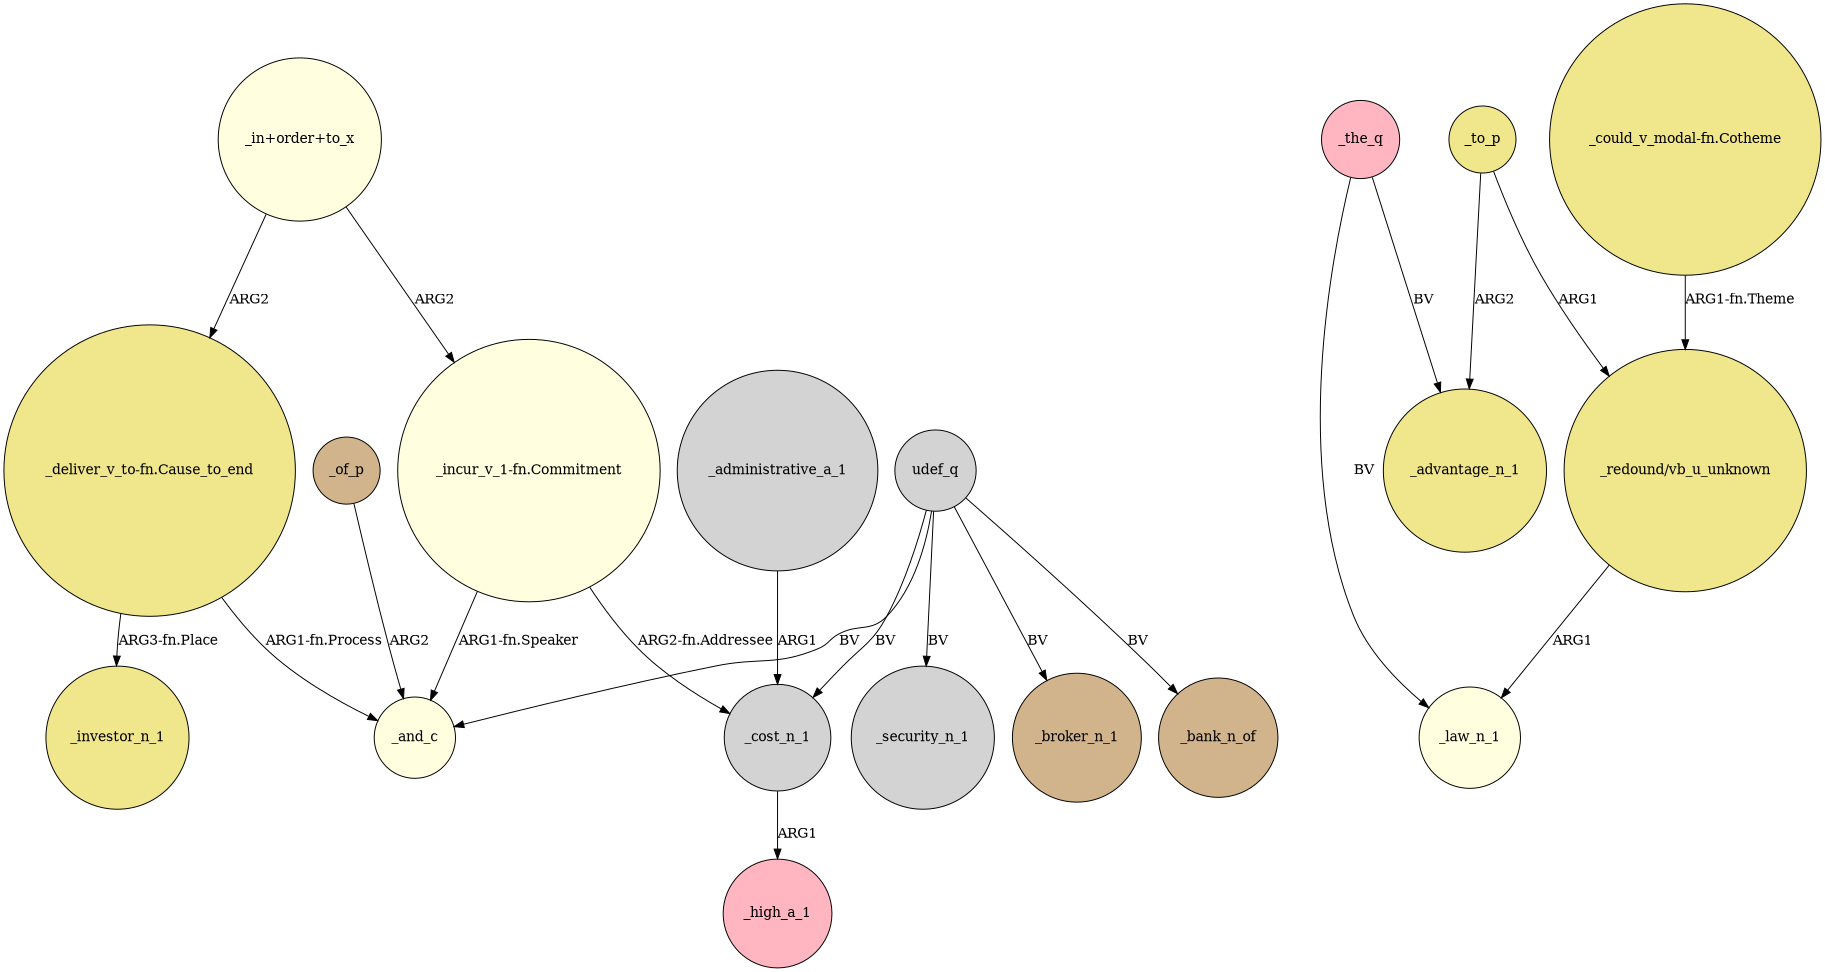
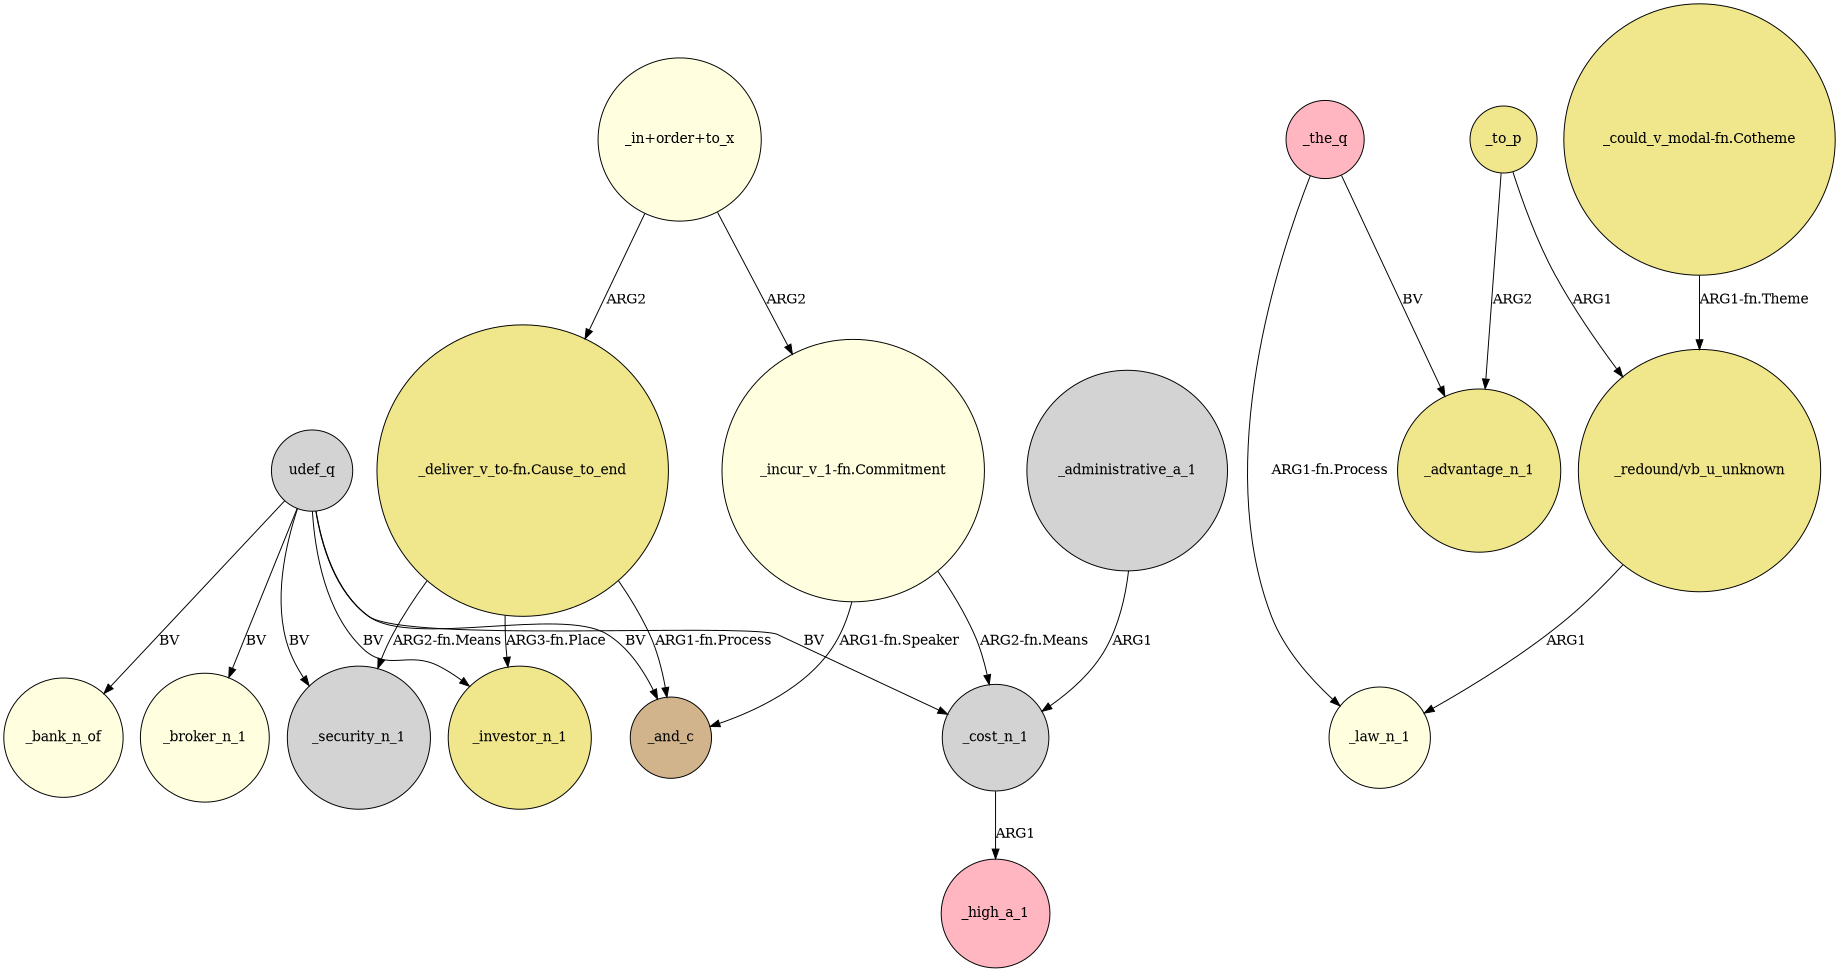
node "_of_p": removed
edge "_the_q" -> "_law_n_1": label "BV" -> "ARG1-fn.Process"
edge "_deliver_v_to-fn.Cause_to_end" -> "_security_n_1": added, label "ARG2-fn.Means"
edge "udef_q" -> "_investor_n_1": added, label "BV"
edge "_incur_v_1-fn.Commitment" -> "_cost_n_1": label "ARG2-fn.Addressee" -> "ARG2-fn.Means"
node "_and_c": fillcolor lightyellow -> tan
node "_broker_n_1": fillcolor tan -> lightyellow
node "_bank_n_of": fillcolor tan -> lightyellow
